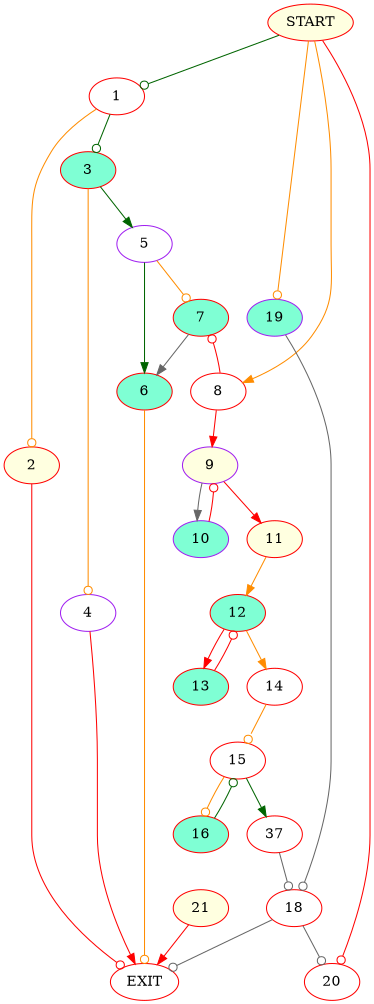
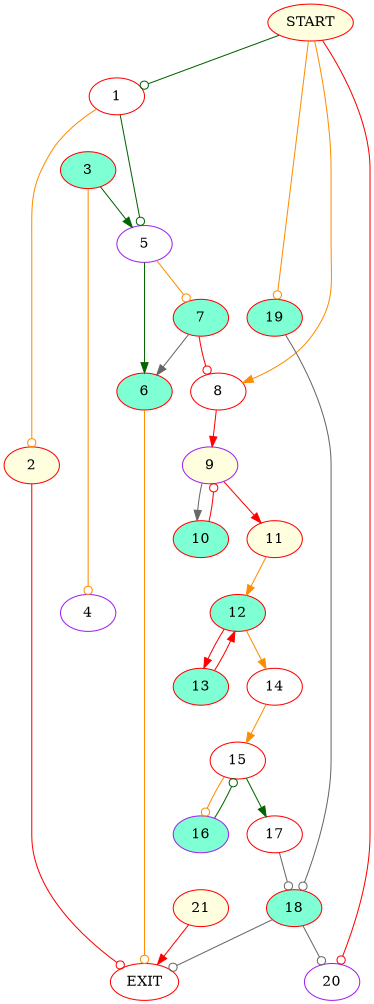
edge "1" -> "3": now "1" -> "5"
node "19": color purple -> red
edge "8" -> "7": reversed
node "10": color purple -> red
edge "13" -> "12": arrowhead odot -> normal
edge "14" -> "15": arrowhead odot -> normal
edge "4" -> "EXIT": removed
node "16": color red -> purple
node "37": label "37" -> "17"
node "18": fillcolor white -> aquamarine
node "20": color red -> purple
